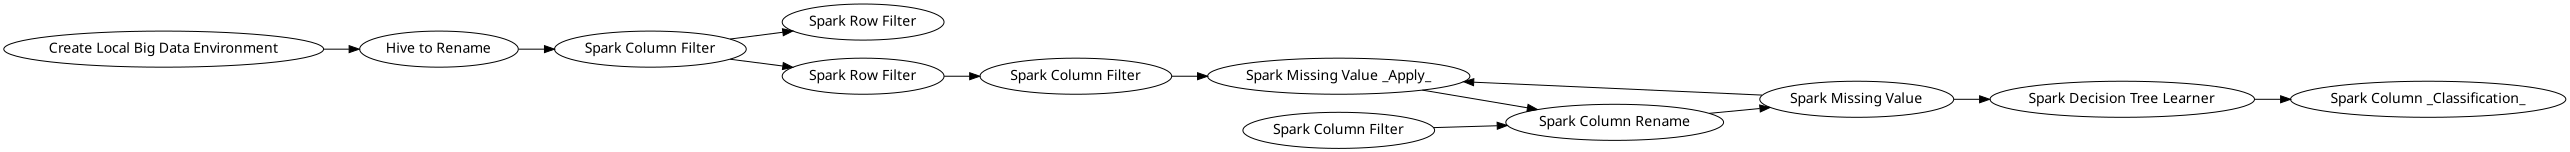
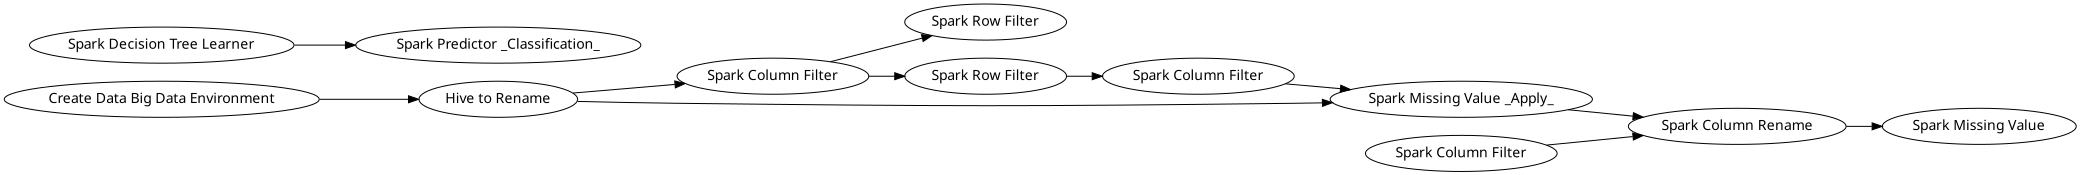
node "Create Local Big Data Environment": label "Create Local Big Data Environment" -> "Create Data Big Data Environment"
edge "Spark Missing Value" -> "Spark Missing Value _Apply_": now "Hive to Rename" -> "Spark Missing Value _Apply_"
edge "Spark Missing Value" -> "Spark Decision Tree Learner": removed
node "Spark Column _Classification_": label "Spark Column _Classification_" -> "Spark Predictor _Classification_"
